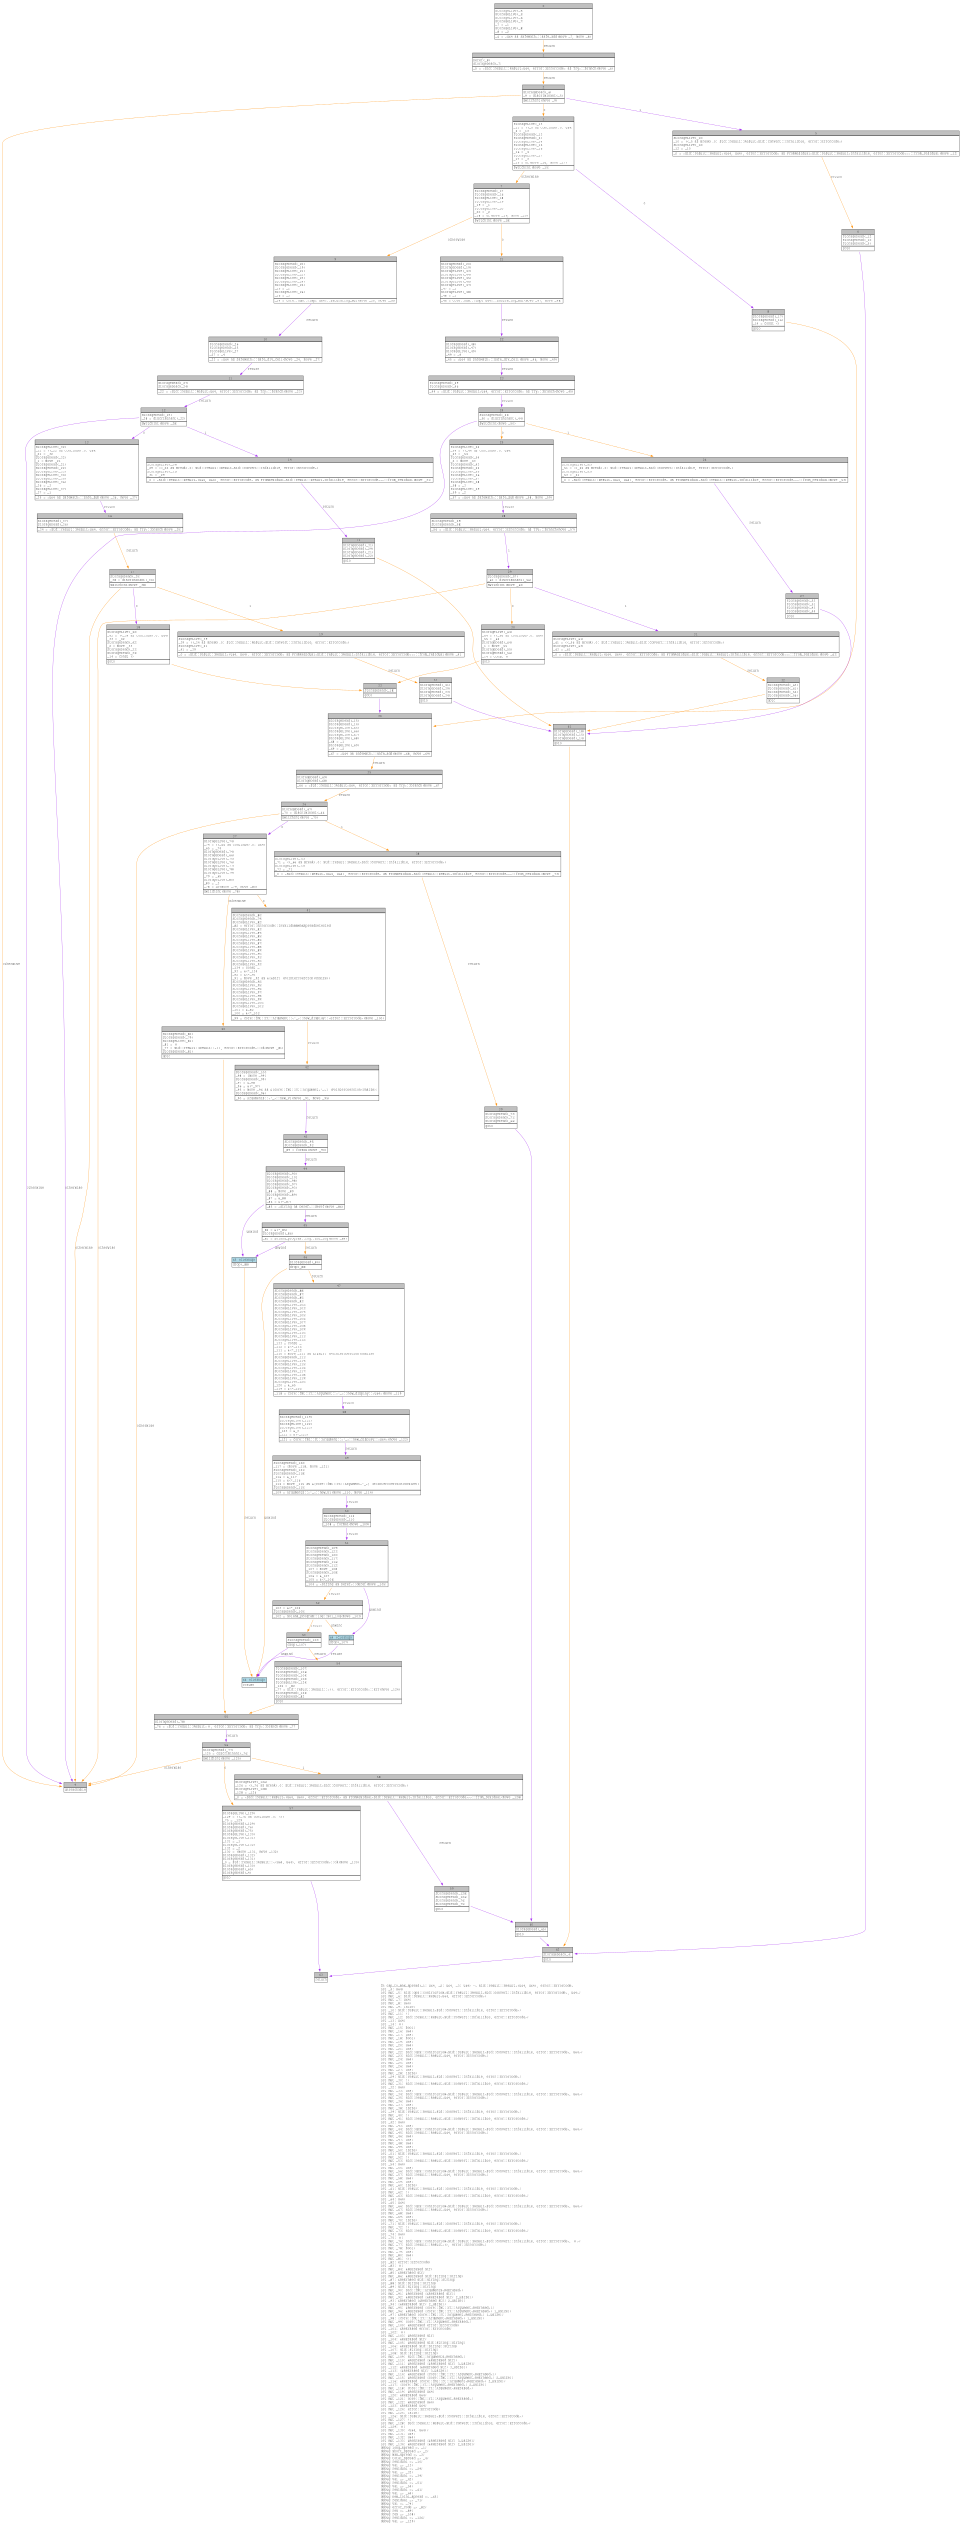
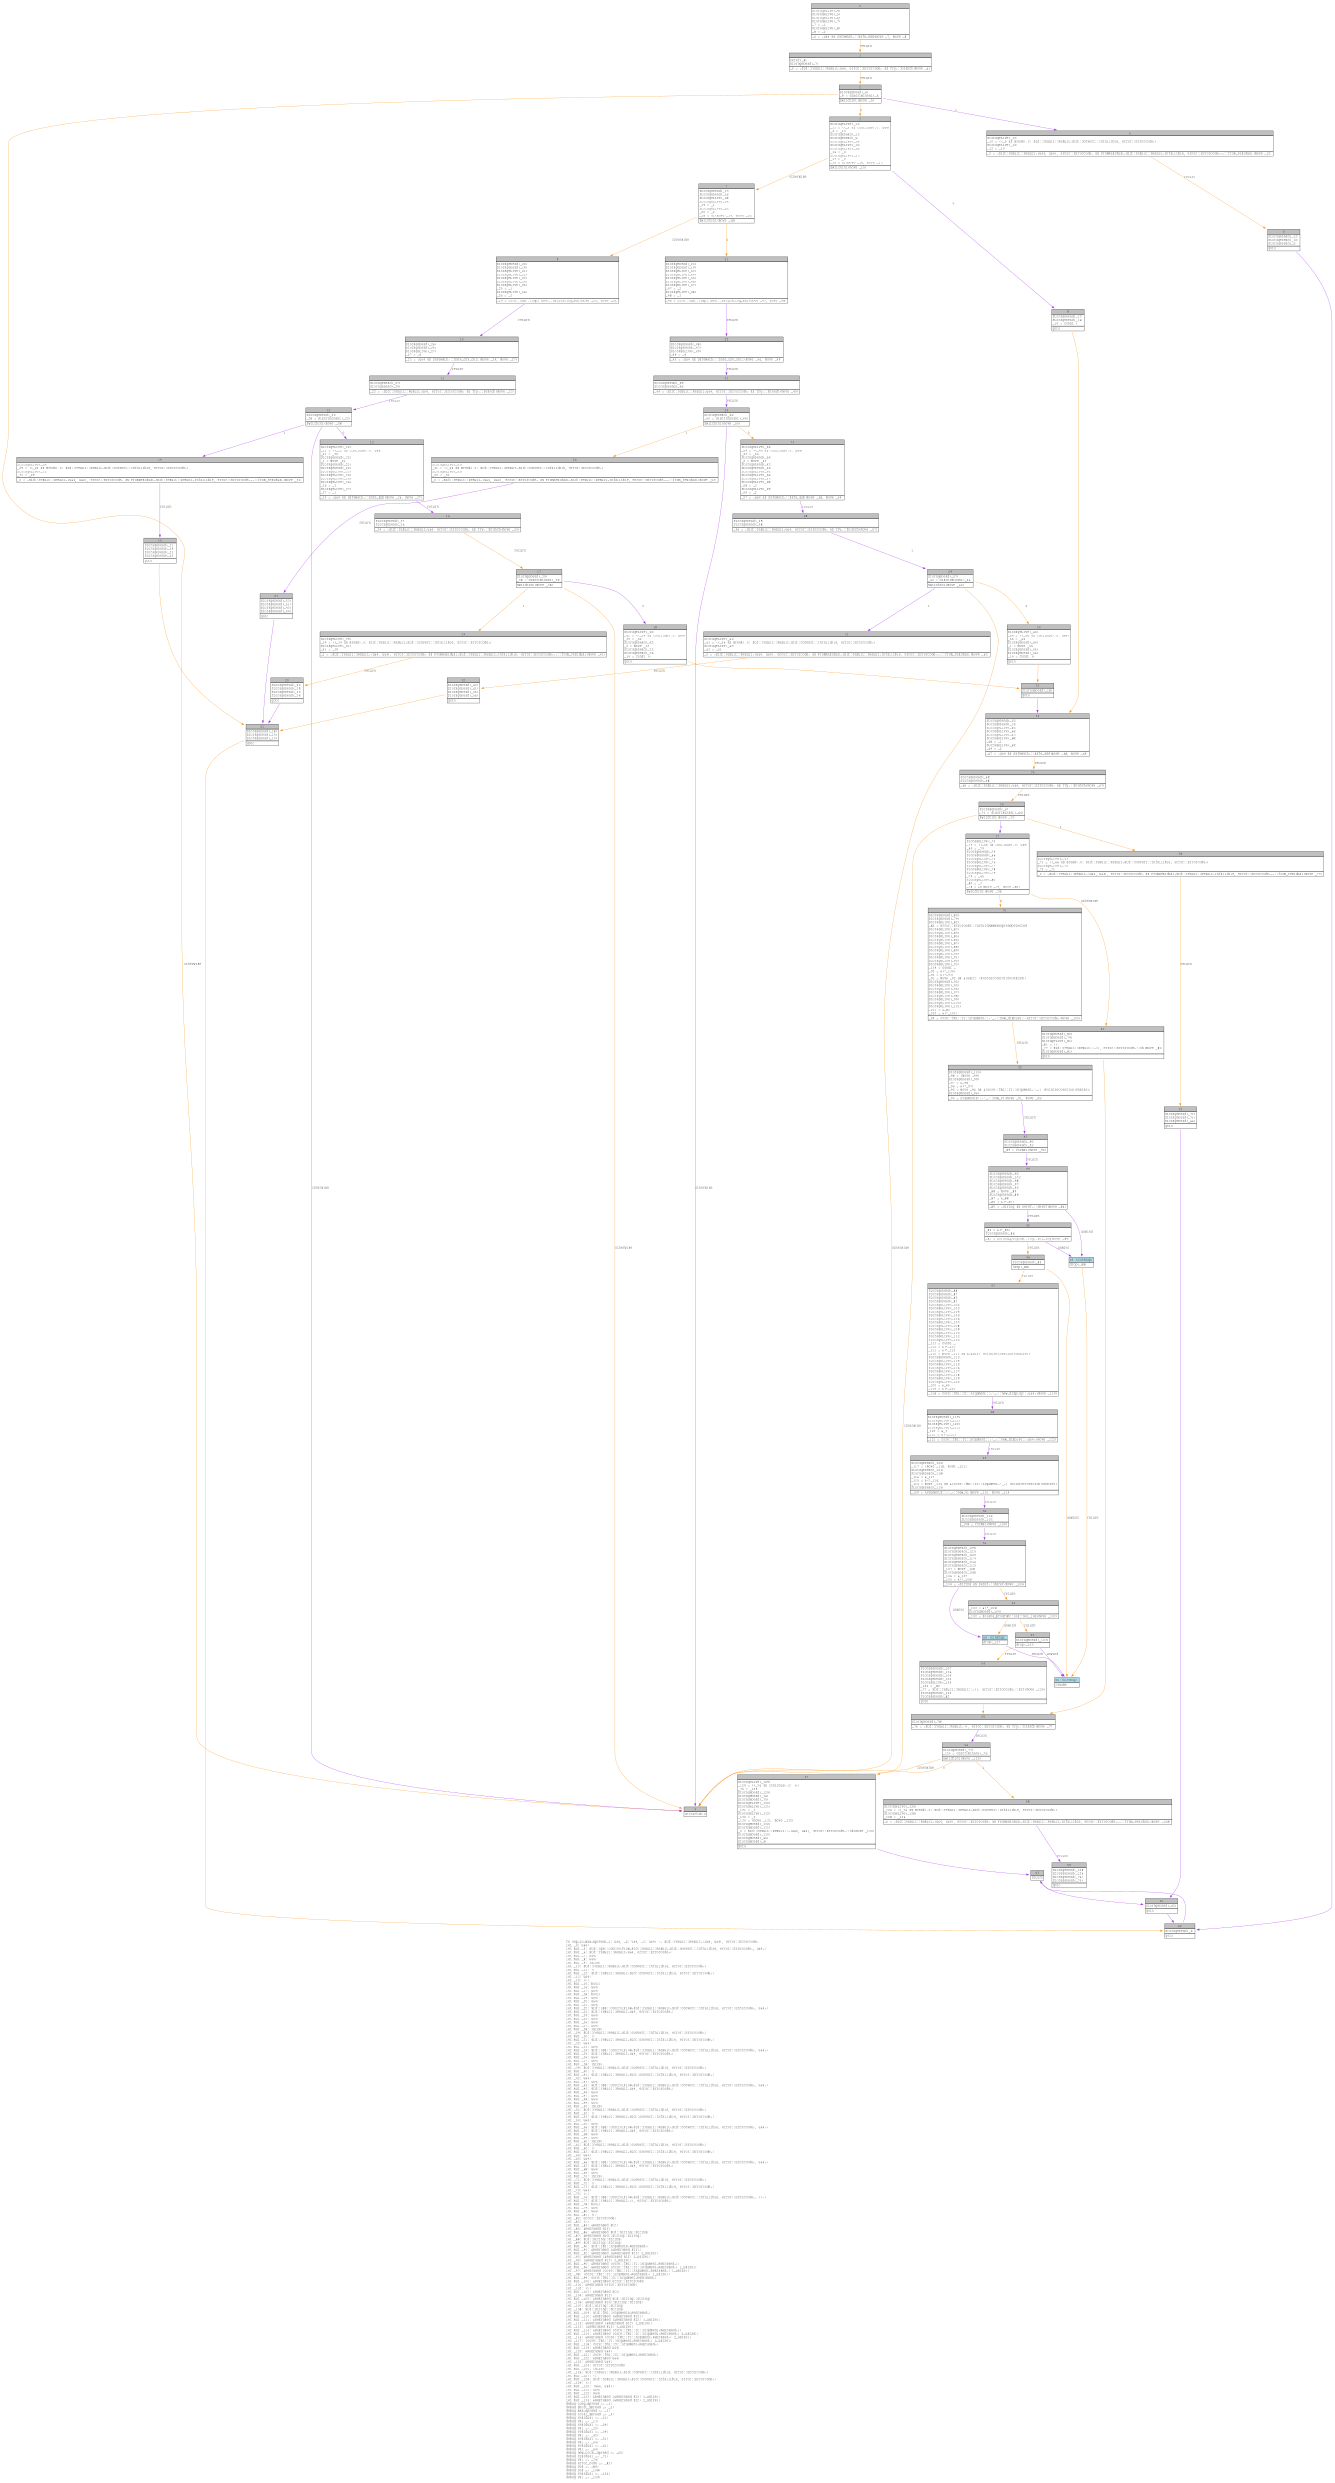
edge "59" -> "60": now "63" -> "60"
